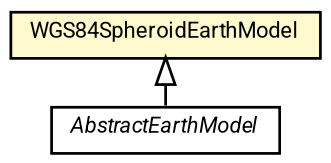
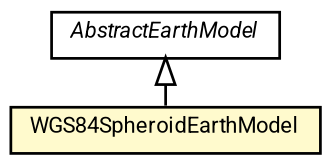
edge "AbstractEarthModel" -> "WGS84SpheroidEarthModel": reversed
